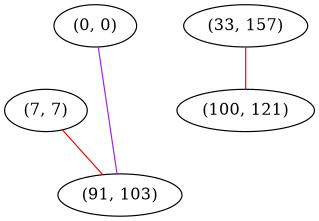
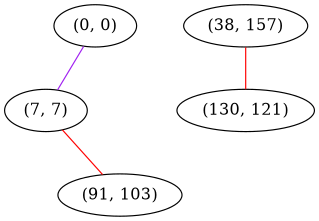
node "(33, 157)": label "(33, 157)" -> "(38, 157)"
edge "(0, 0)" -- "(91, 103)": now "(0, 0)" -- "(7, 7)"
node "(100, 121)": label "(100, 121)" -> "(130, 121)"
